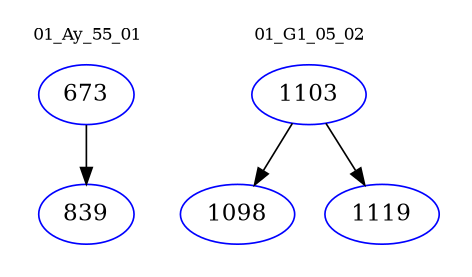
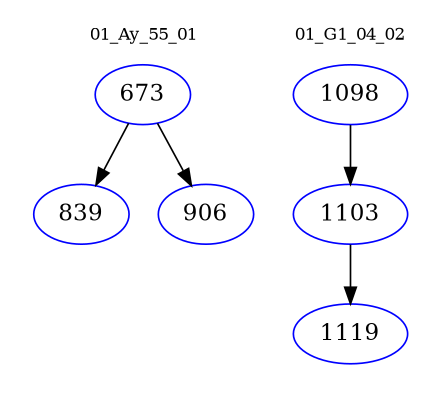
cluster "01_G1_05_02": label "01_G1_05_02" -> "01_G1_04_02"
edge "1103" -> "1098": reversed
node "906": added
